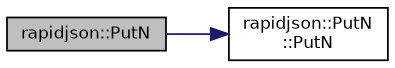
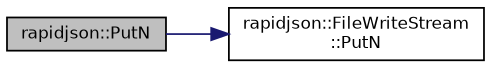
node "rapidjson::PutN ::PutN": label "rapidjson::PutN ::PutN" -> "rapidjson::FileWriteStream ::PutN"
